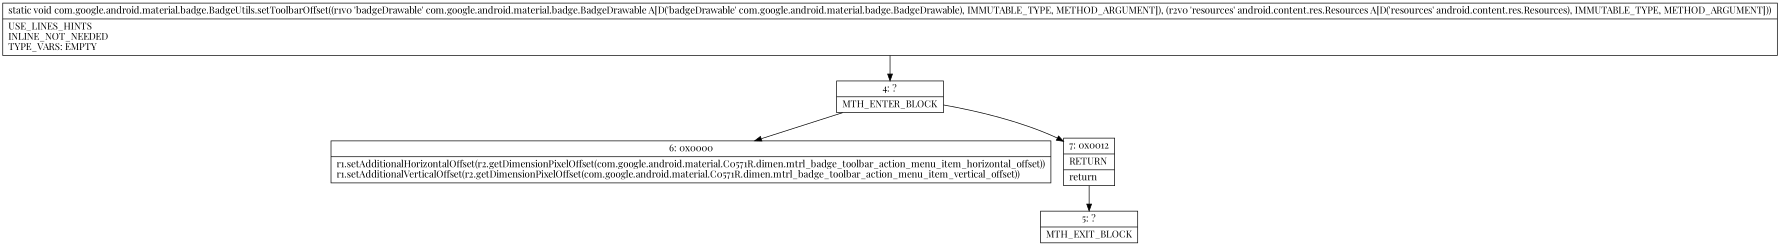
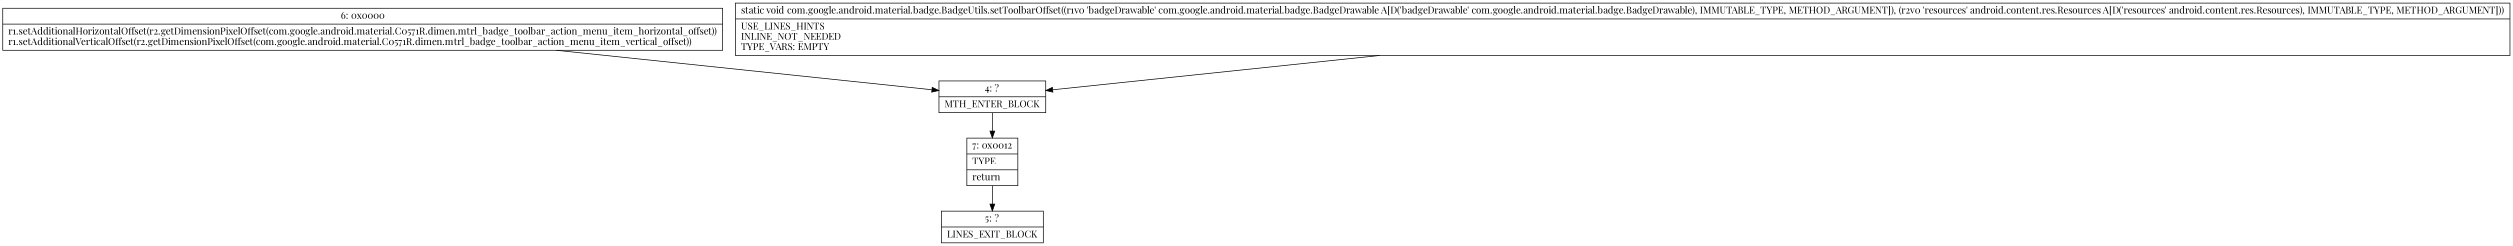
edge "4: ?" -> "6: 0x0000": reversed
node "7: 0x0012": text "RETURN" -> "TYPE"
node "5: ?": text "MTH_EXIT_BLOCK" -> "LINES_EXIT_BLOCK"
